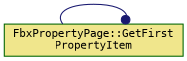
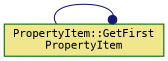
node "FbxPropertyPage::GetFirst PropertyItem": label "FbxPropertyPage::GetFirst PropertyItem" -> "PropertyItem::GetFirst PropertyItem"
